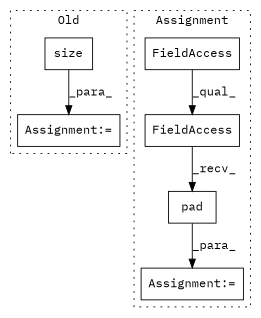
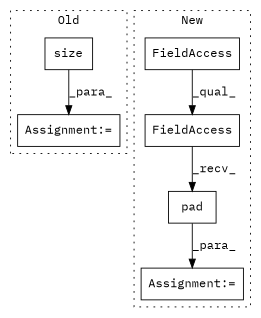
cluster "Assignment": label "Assignment" -> "New"
